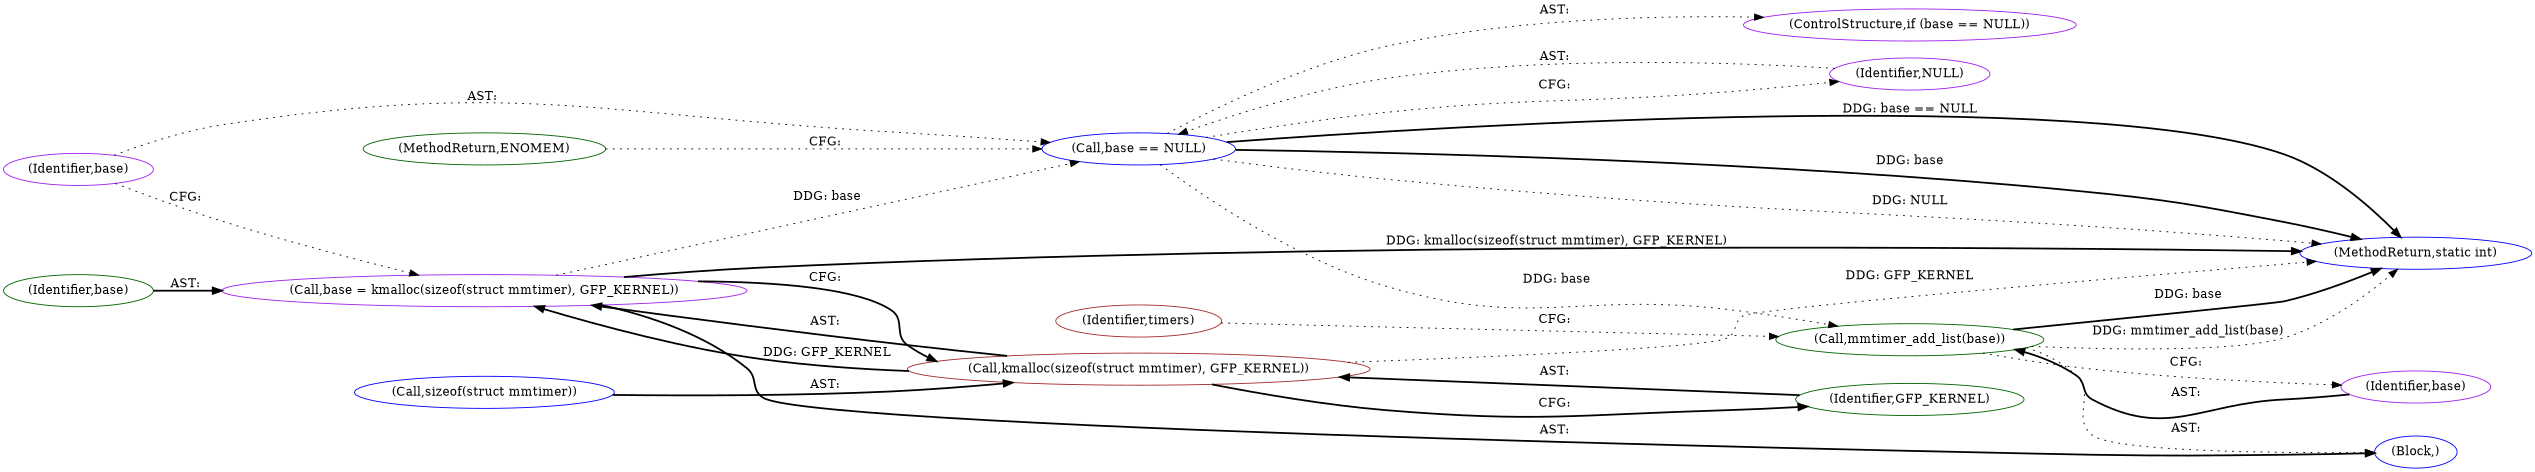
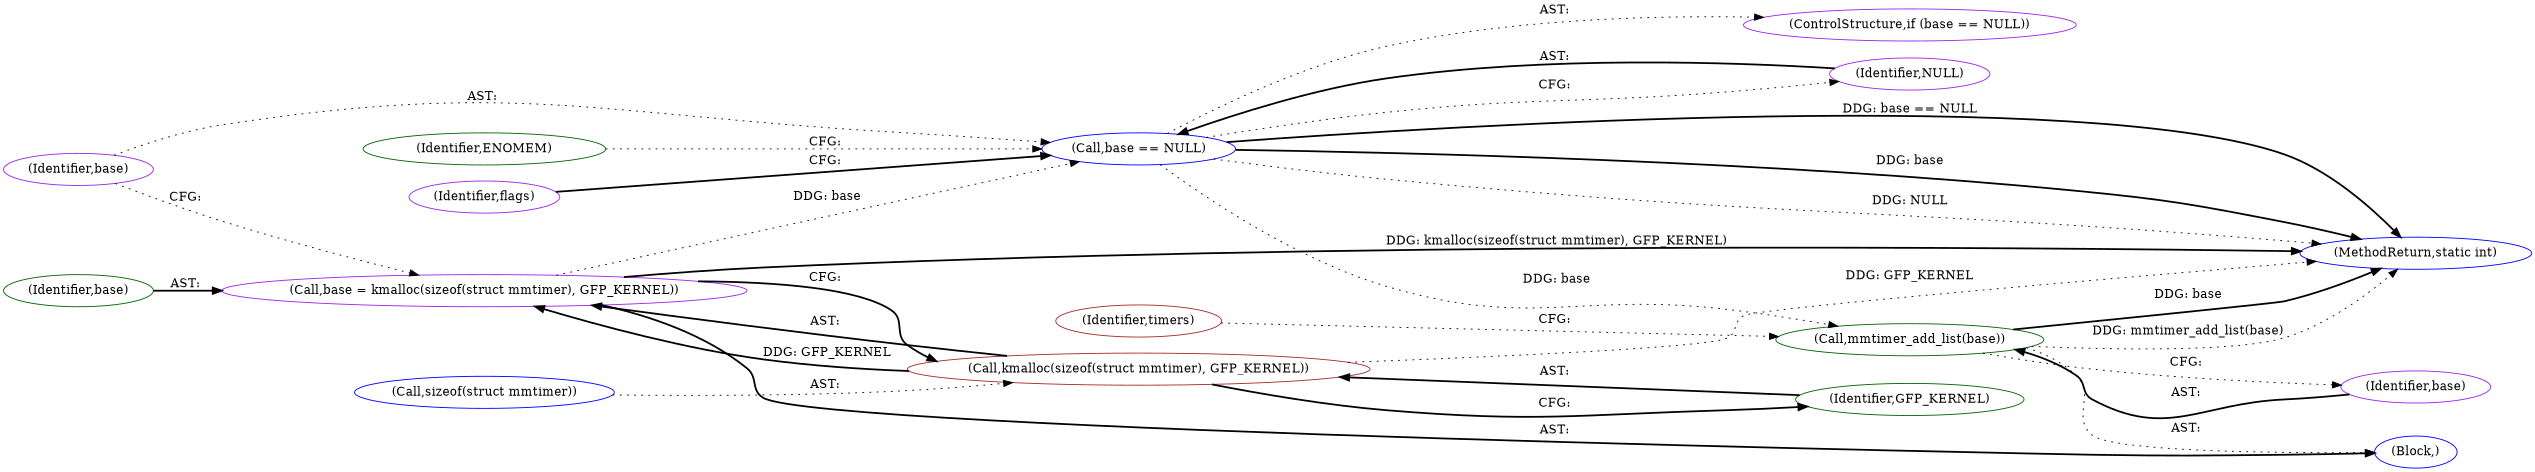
edge "(Identifier,NULL)" -> "(Call,base == NULL)": style dotted -> bold
node "(MethodReturn,ENOMEM)": label "(MethodReturn,ENOMEM)" -> "(Identifier,ENOMEM)"
node "(Identifier,flags)": added
edge "(Call,sizeof(struct mmtimer))" -> "(Call,kmalloc(sizeof(struct mmtimer), GFP_KERNEL))": style bold -> dotted
